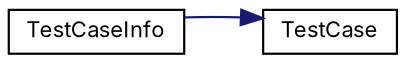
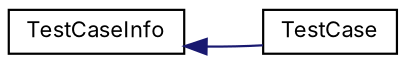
edge "TestCaseInfo" -> "TestCase": reversed
